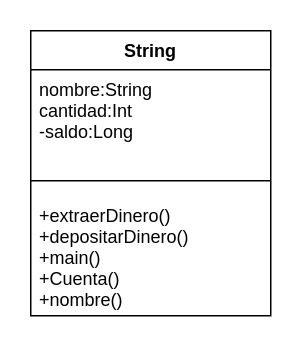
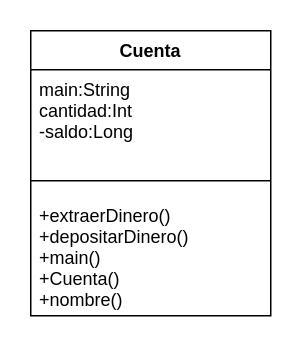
node "String": label "String" -> "Cuenta"
node "nombre:String cantidad:Int -saldo:Long": label "nombre:String cantidad:Int -saldo:Long" -> "main:String cantidad:Int -saldo:Long"
